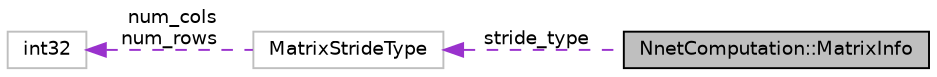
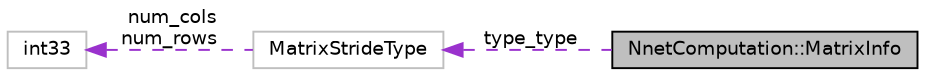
edge "NnetComputation::MatrixInfo" -> "MatrixStrideType": label " stride_type" -> " type_type"
node "int32": label "int32" -> "int33"
